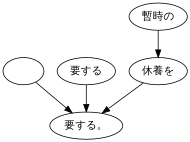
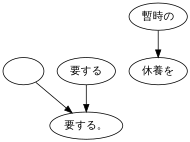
edge "休養を" -> "要する。": removed
